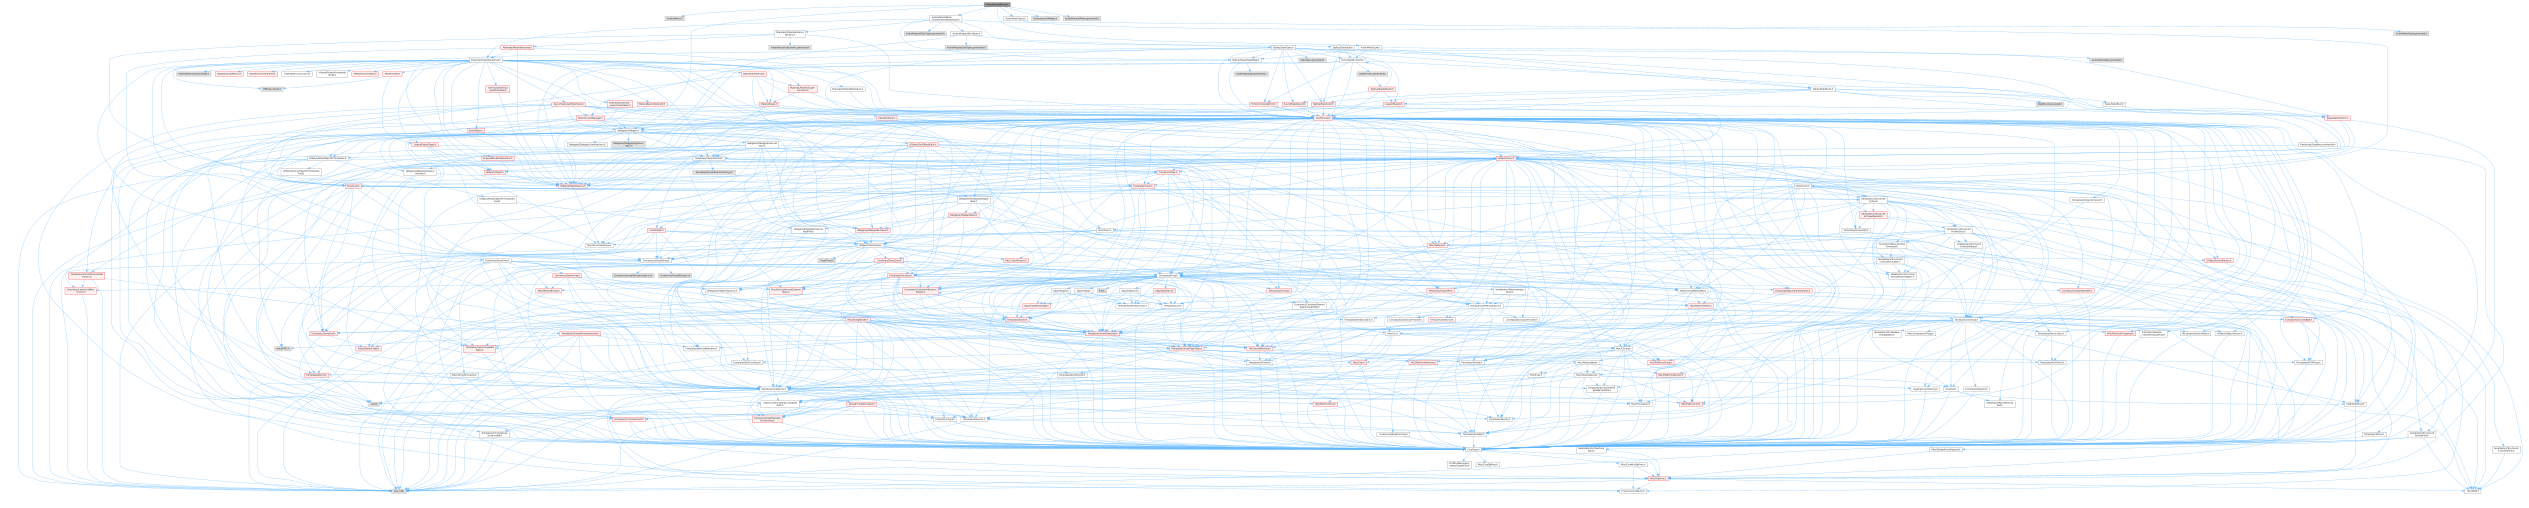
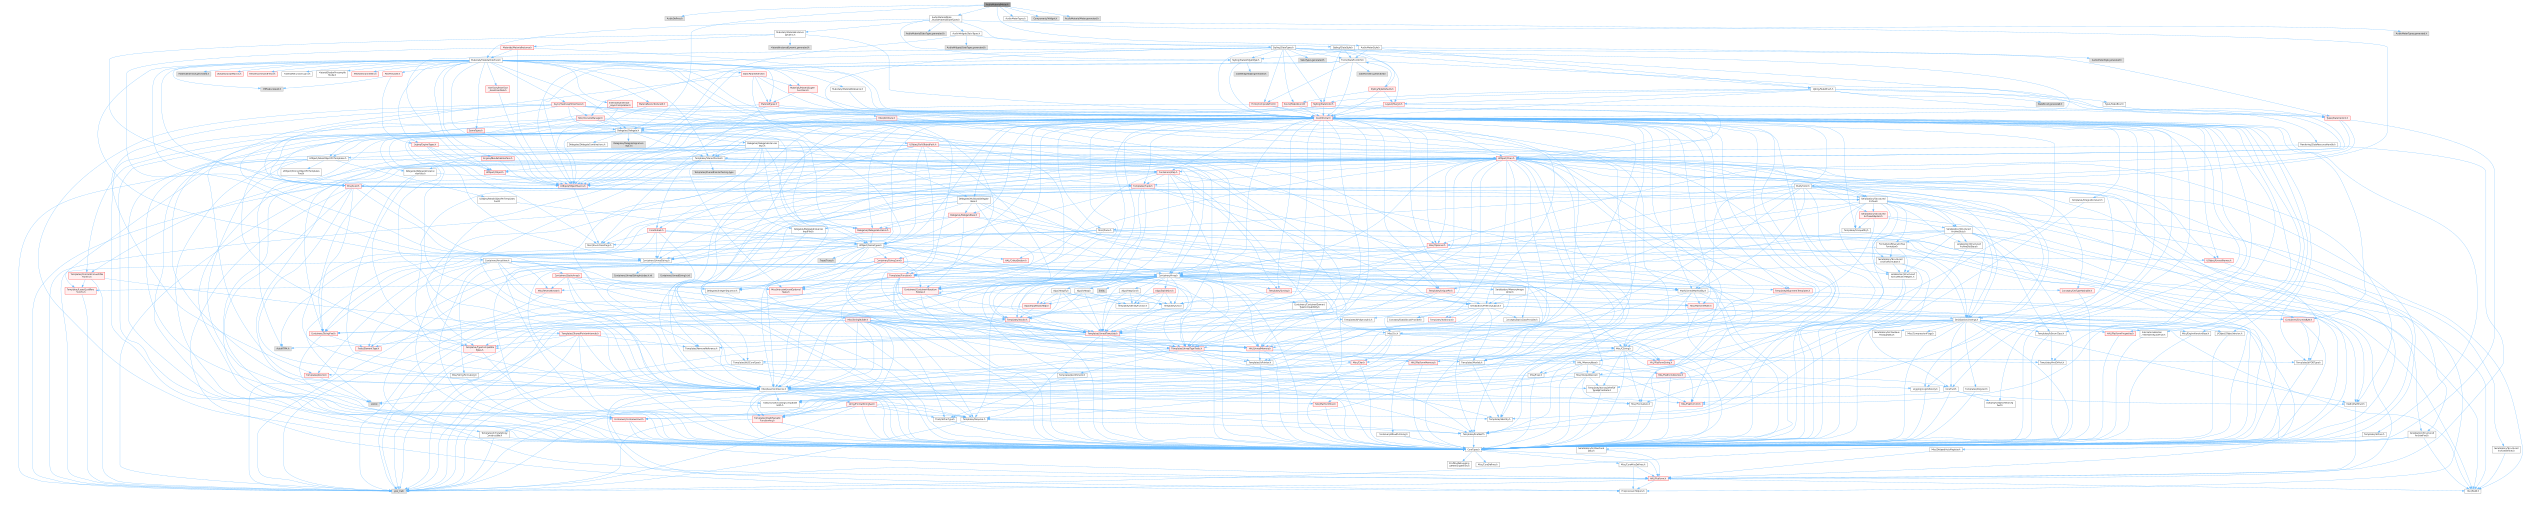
edge "SlateFontInfo.generated.h" -> "Styling/StyleDefaults.h": now "Styling/ISlateStyle.h" -> "Styling/StyleDefaults.h"
node "Templates/SharedPointerTesting.inl": label "Templates/SharedPointerTesting.inl" -> "Templates/SharedPointerTesting.type"
edge "CoreGlobals.h" -> "Templates/Atomic.h": removed
edge "Traits/IsCharEncodingCompatible With.h" -> "Traits/IsCharType.h": now "Templates/IsArithmetic.h" -> "Traits/IsCharType.h"
